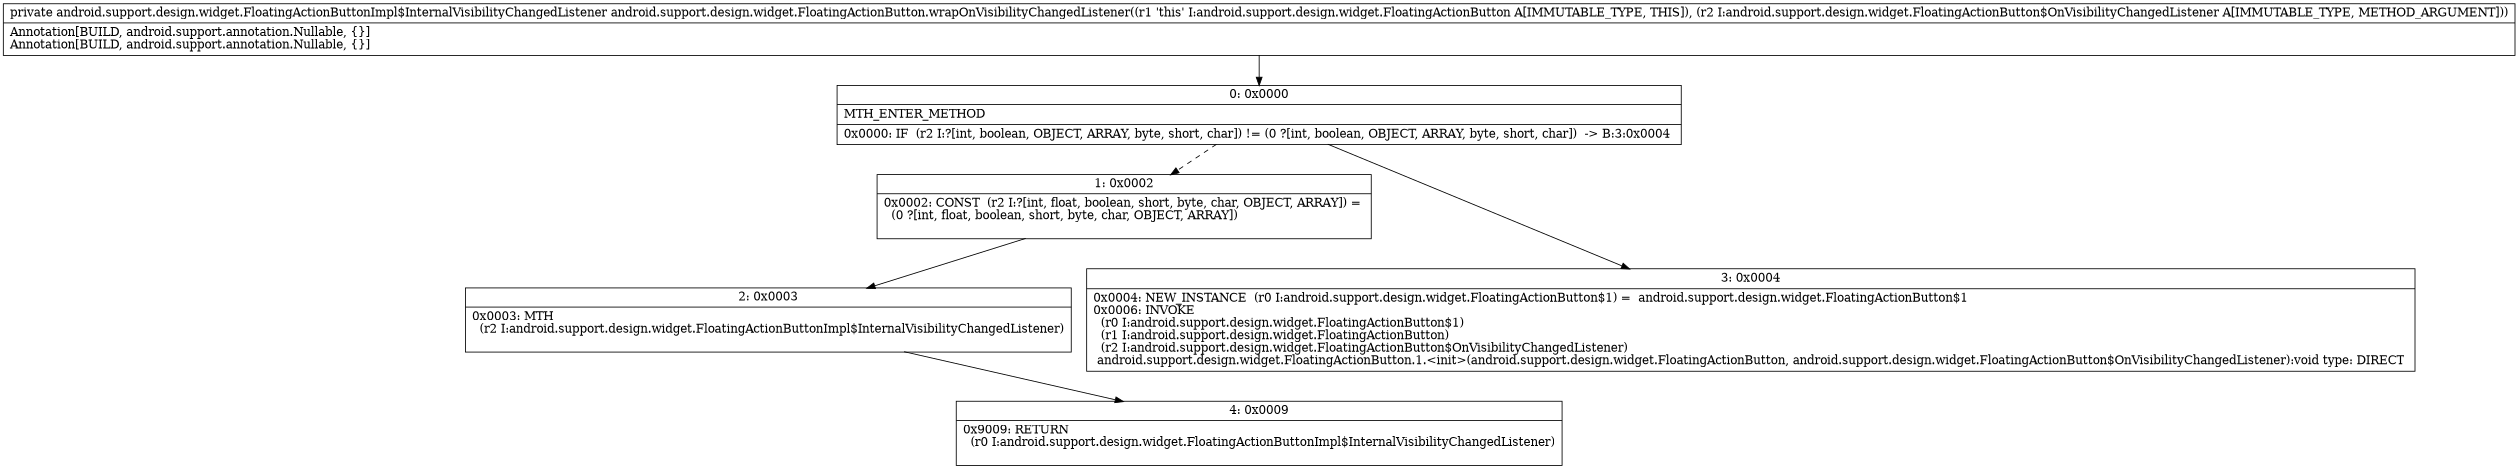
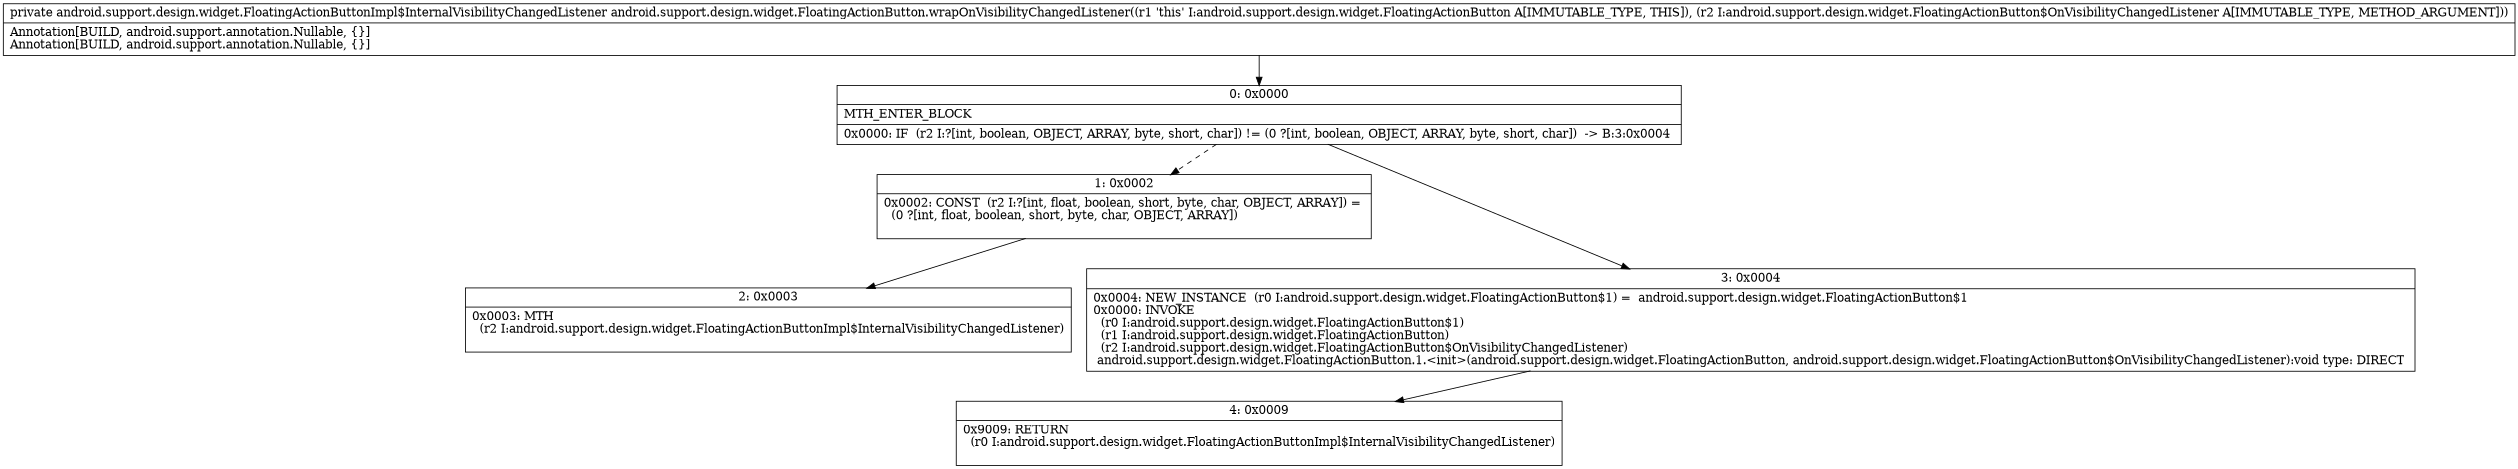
node "0: 0x0000": text "MTH_ENTER_METHOD" -> "MTH_ENTER_BLOCK"
node "3: 0x0004": text "0x0006: INVOKE" -> "0x0000: INVOKE"
edge "2: 0x0003" -> "4: 0x0009": now "3: 0x0004" -> "4: 0x0009"
